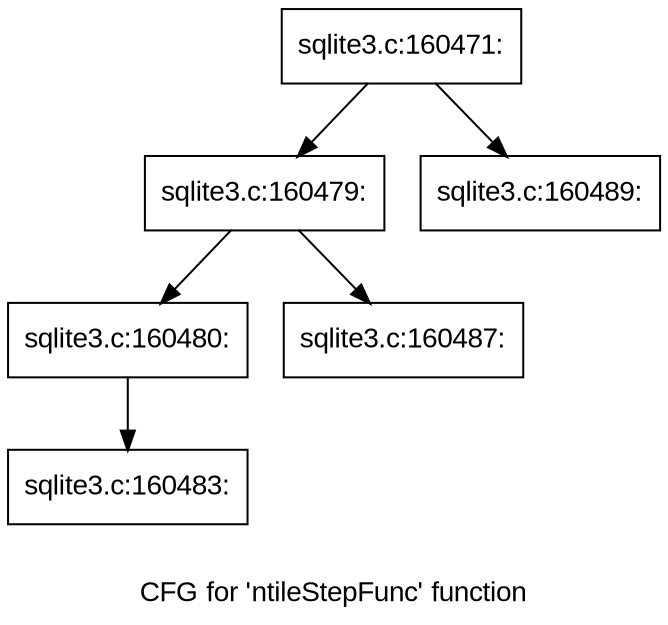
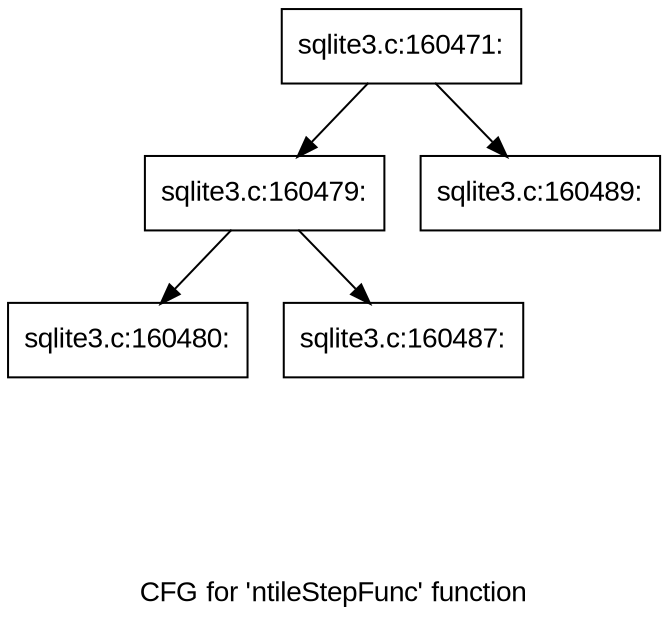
node "sqlite3.c:160483:": removed
